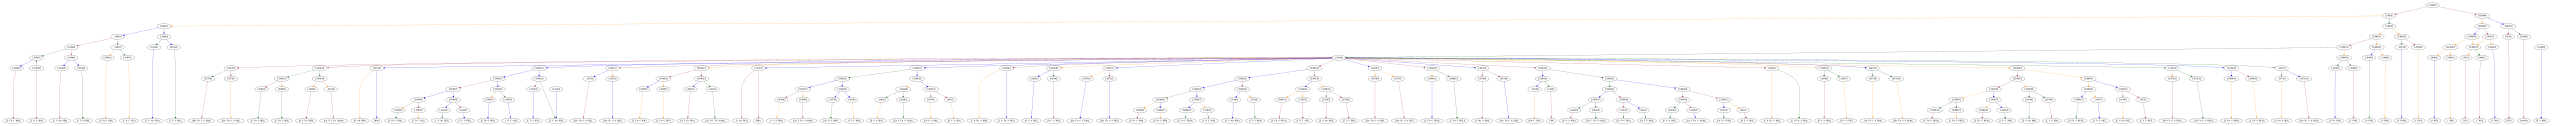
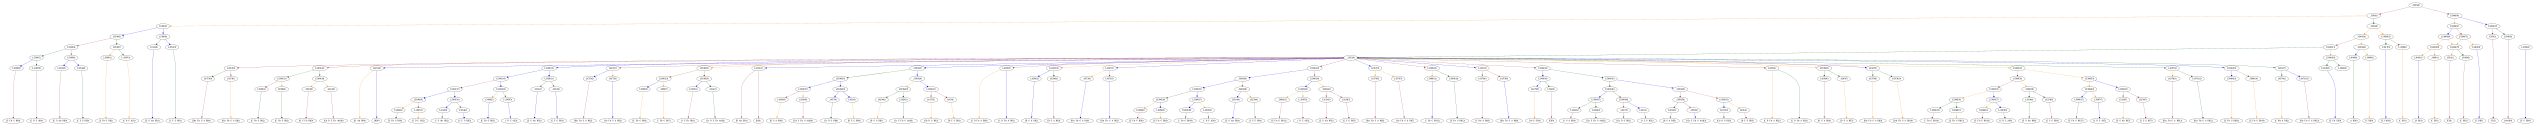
edge "L-2087(0)" -> "L5306(5)": reversed
edge "L5306(21)" -> "[E  G  Ais  B](3)": now "L5306(21)" -> "L3314(3)"
node "[C  D](0)": removed
